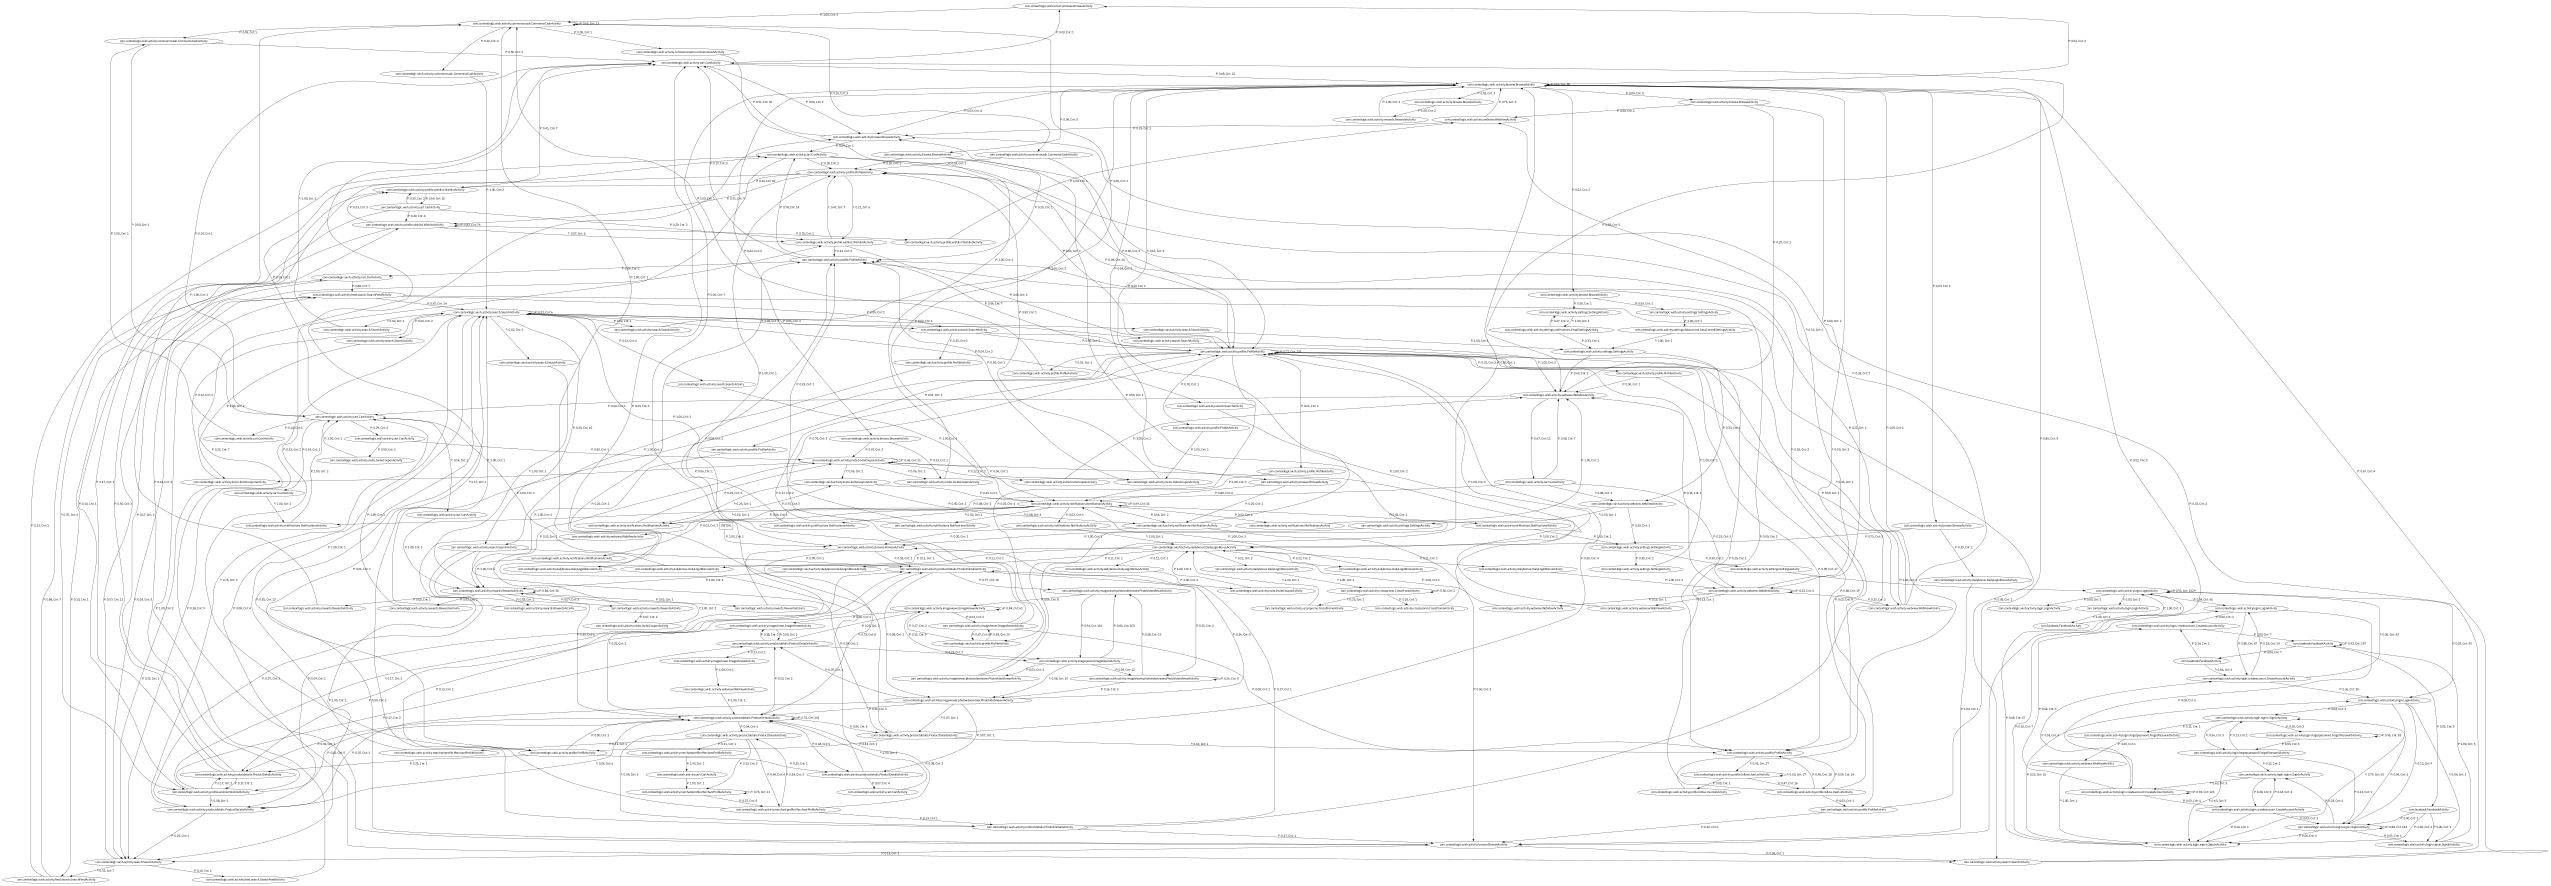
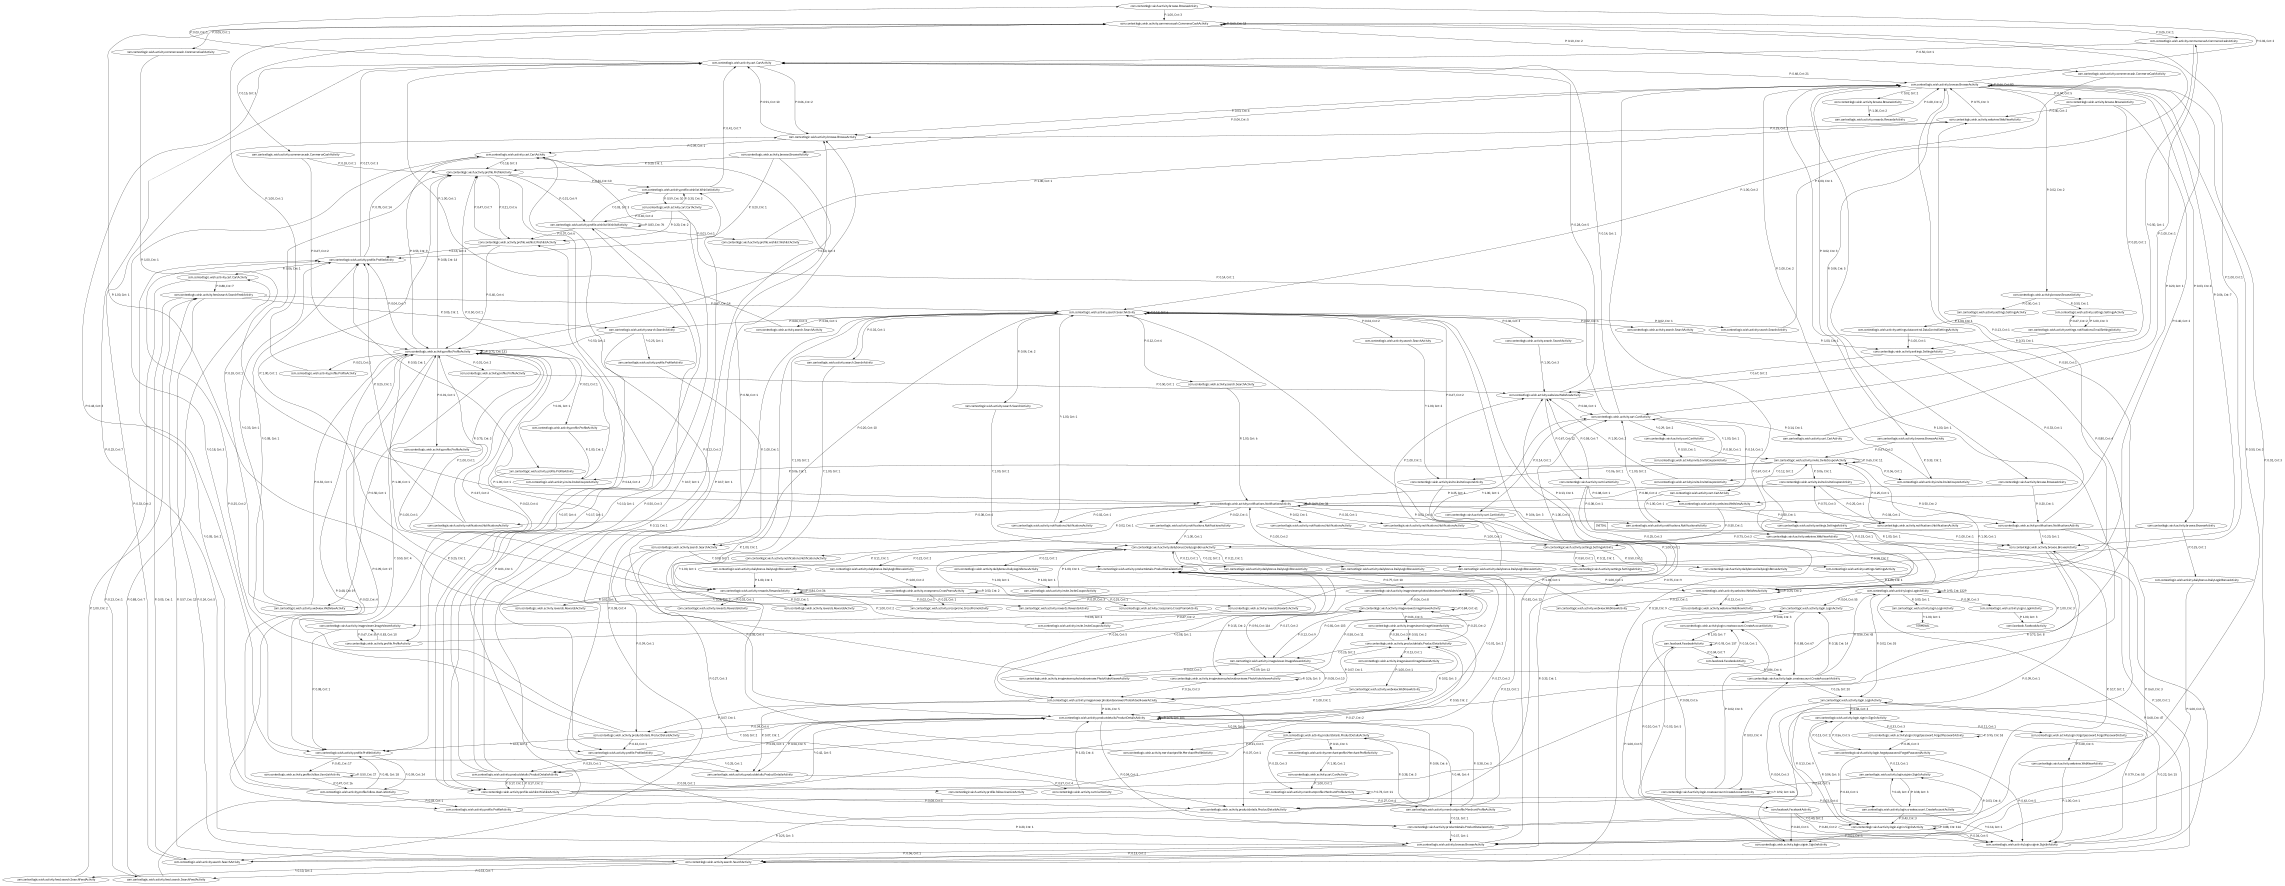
node "TERMINAL": added
